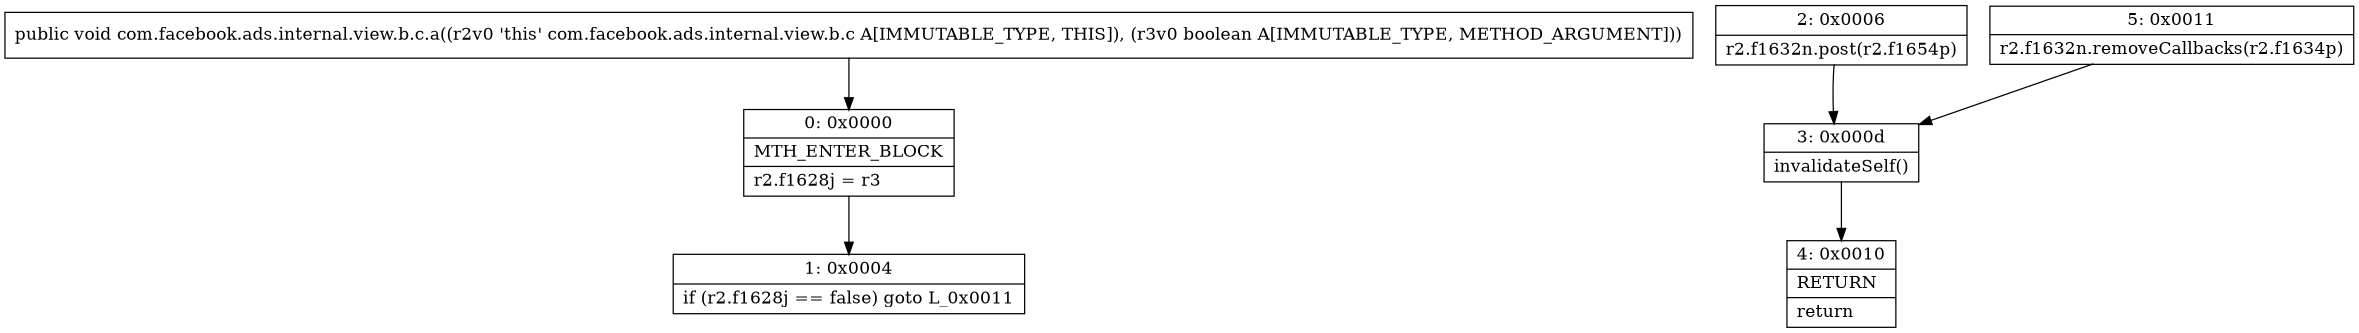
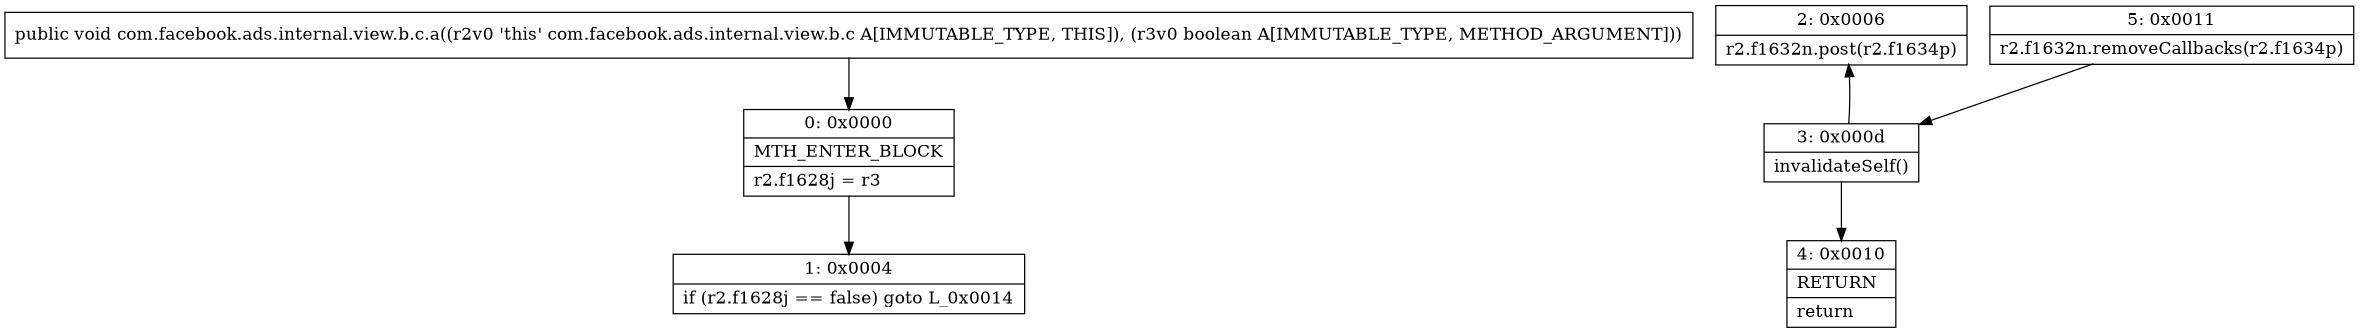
node "2: 0x0006": text "r2.f1632n.post(r2.f1654p)" -> "r2.f1632n.post(r2.f1634p)"
edge "2: 0x0006" -> "3: 0x000d": reversed
node "1: 0x0004": text "if (r2.f1628j == false) goto L_0x0011" -> "if (r2.f1628j == false) goto L_0x0014"
